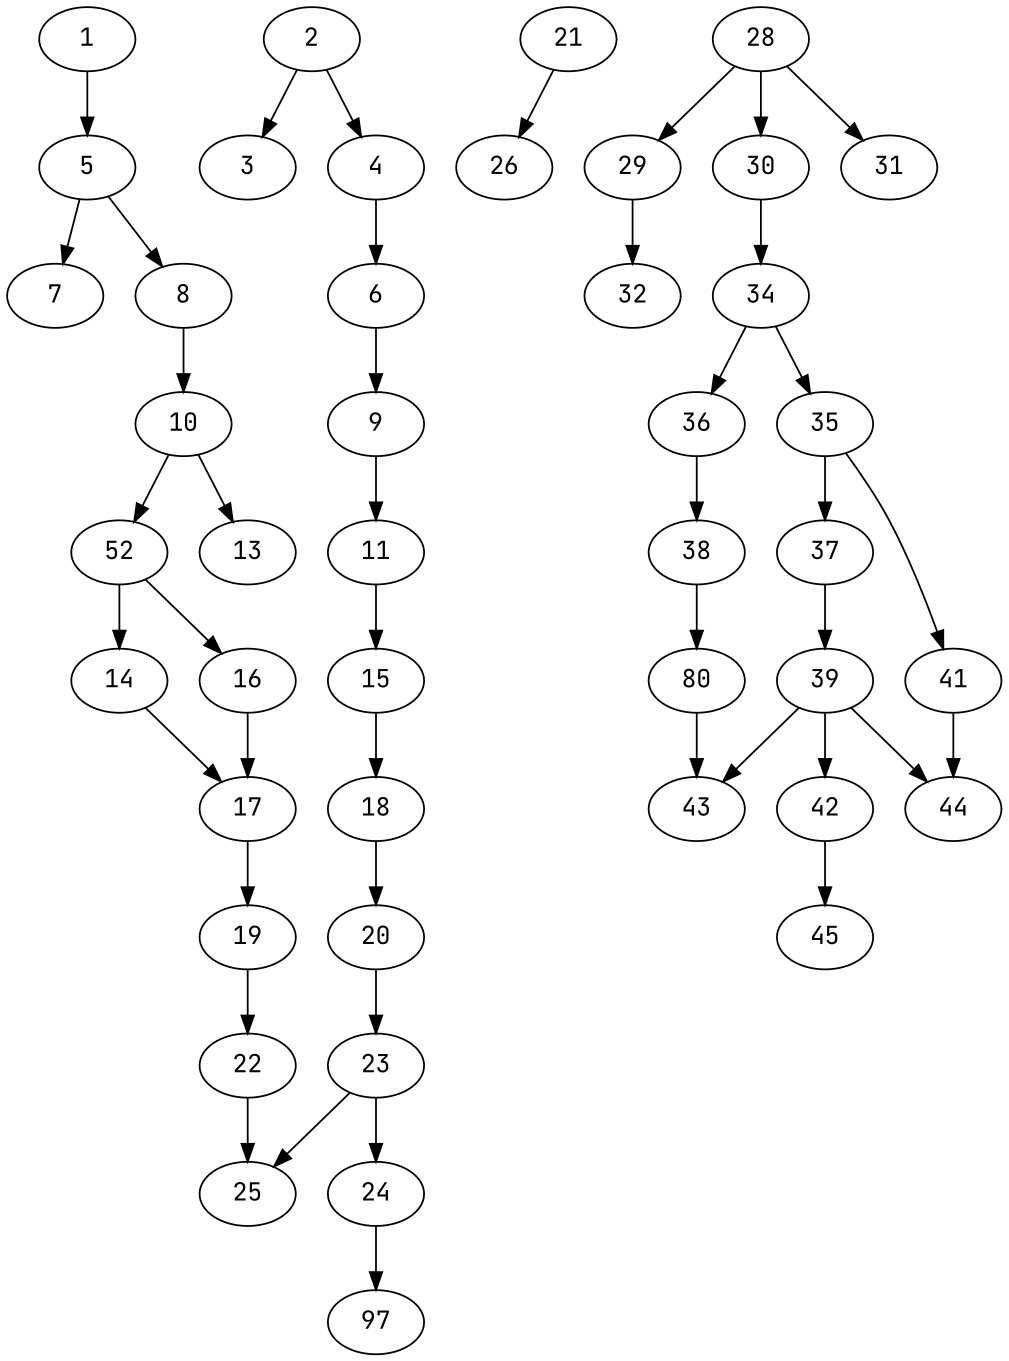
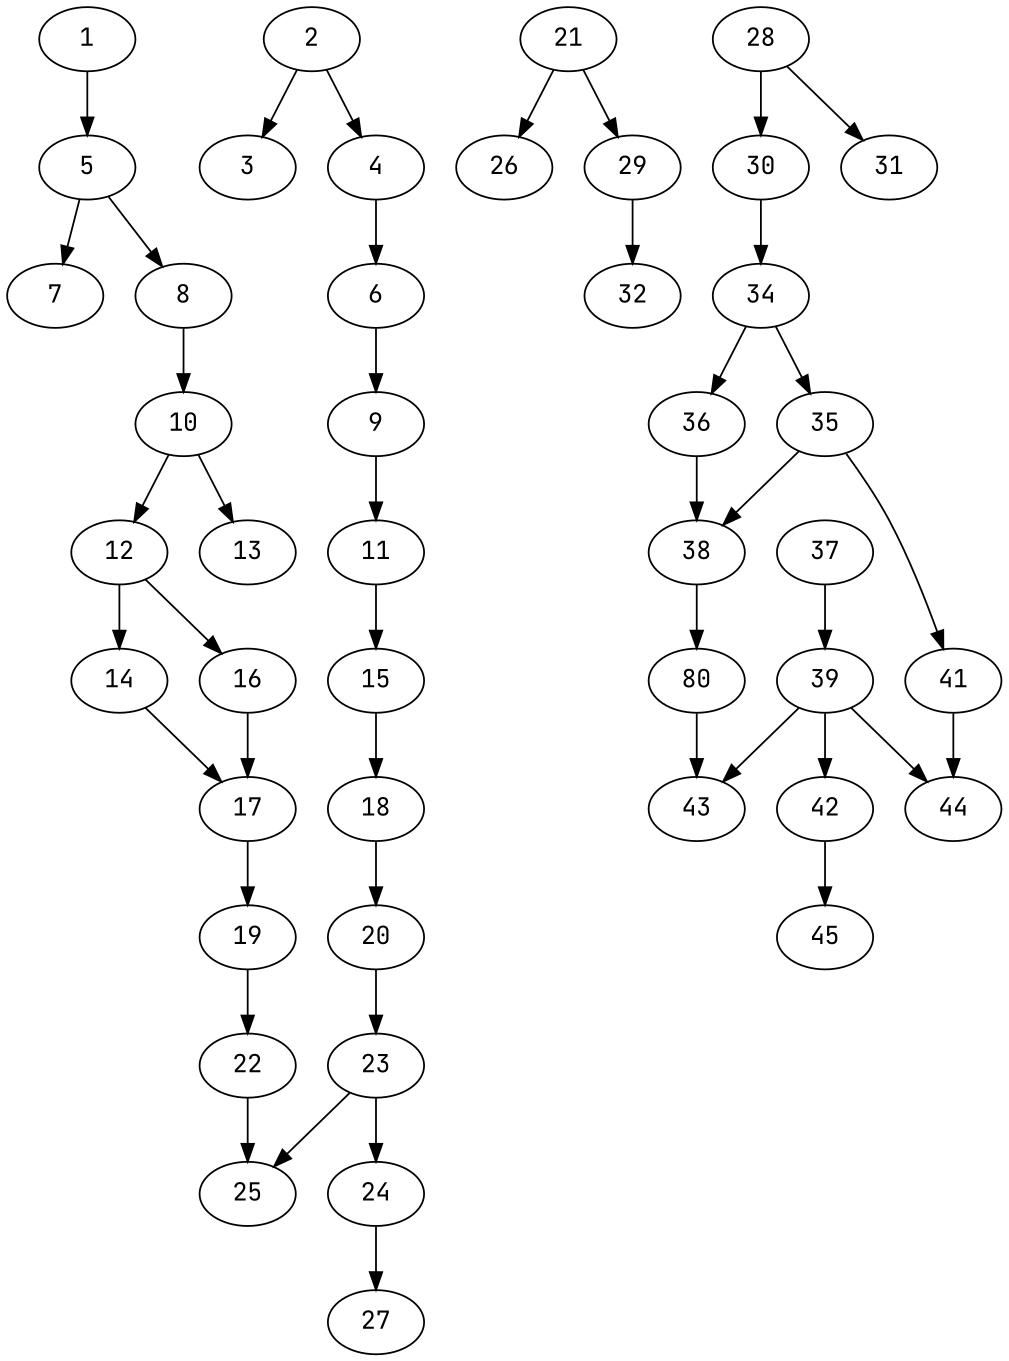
edge "28" -> "29": now "21" -> "29"
edge "35" -> "37": now "35" -> "38"
node "52": label "52" -> "12"
node "97": label "97" -> "27"
